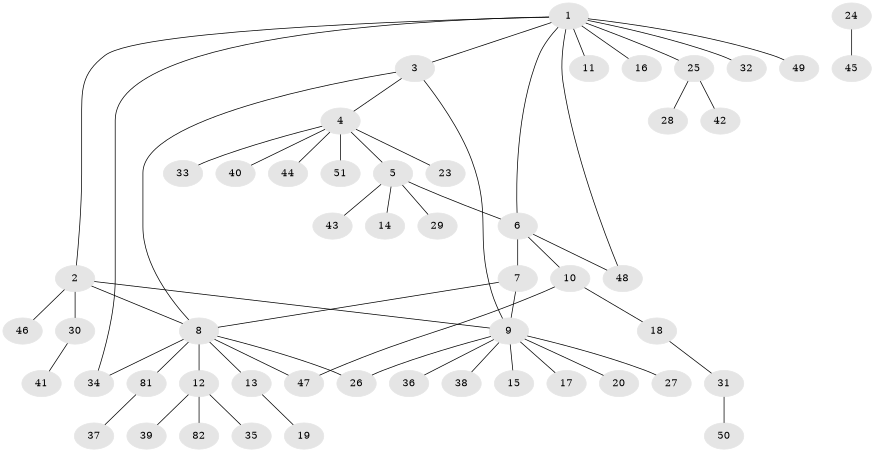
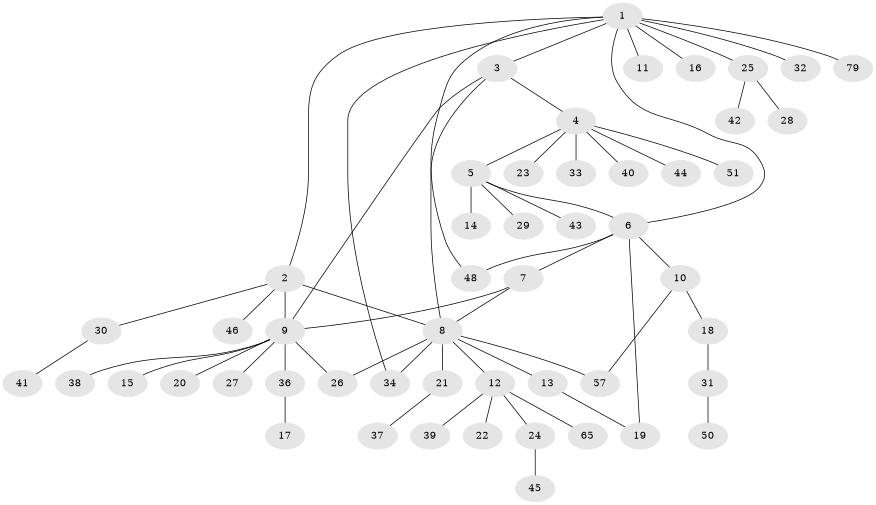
node "49": label "49" -> "79"
edge "6" -- "19": added
edge "9" -- "17": now "36" -- "17"
node "81": label "81" -> "21"
node "47": label "47" -> "57"
edge "12" -- "24": added
node "82": label "82" -> "22"
node "35": label "35" -> "65"
